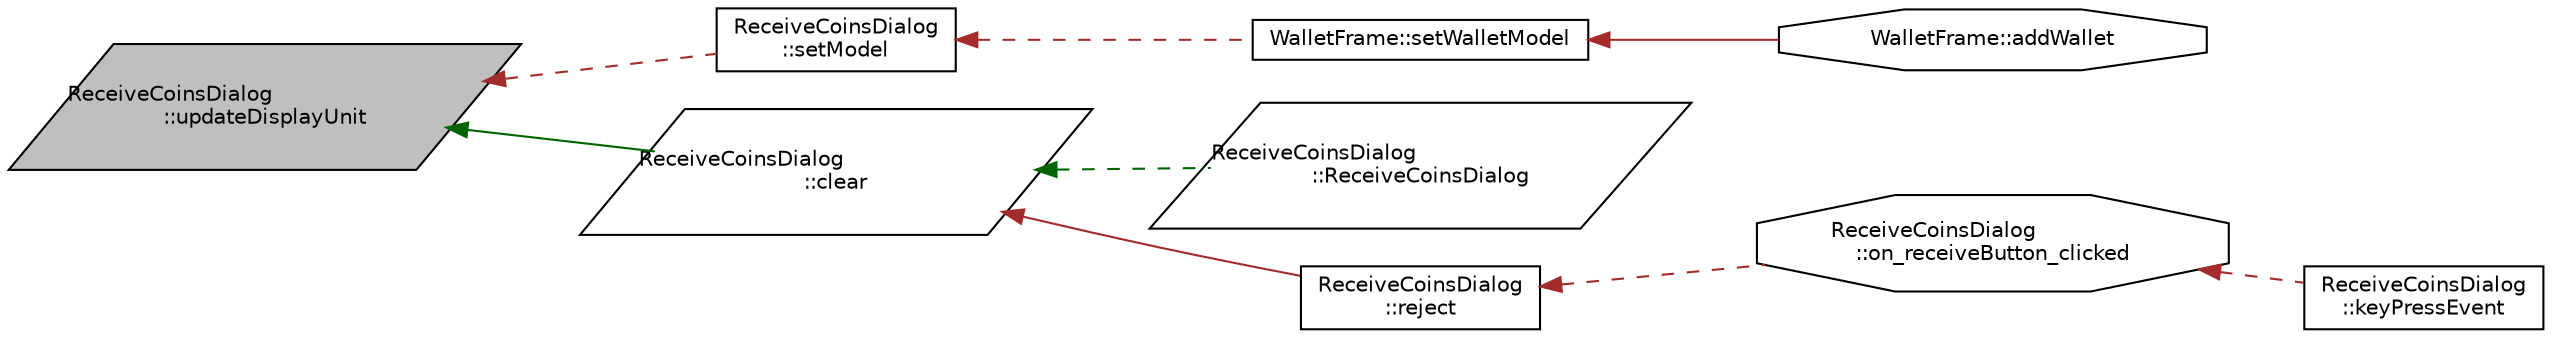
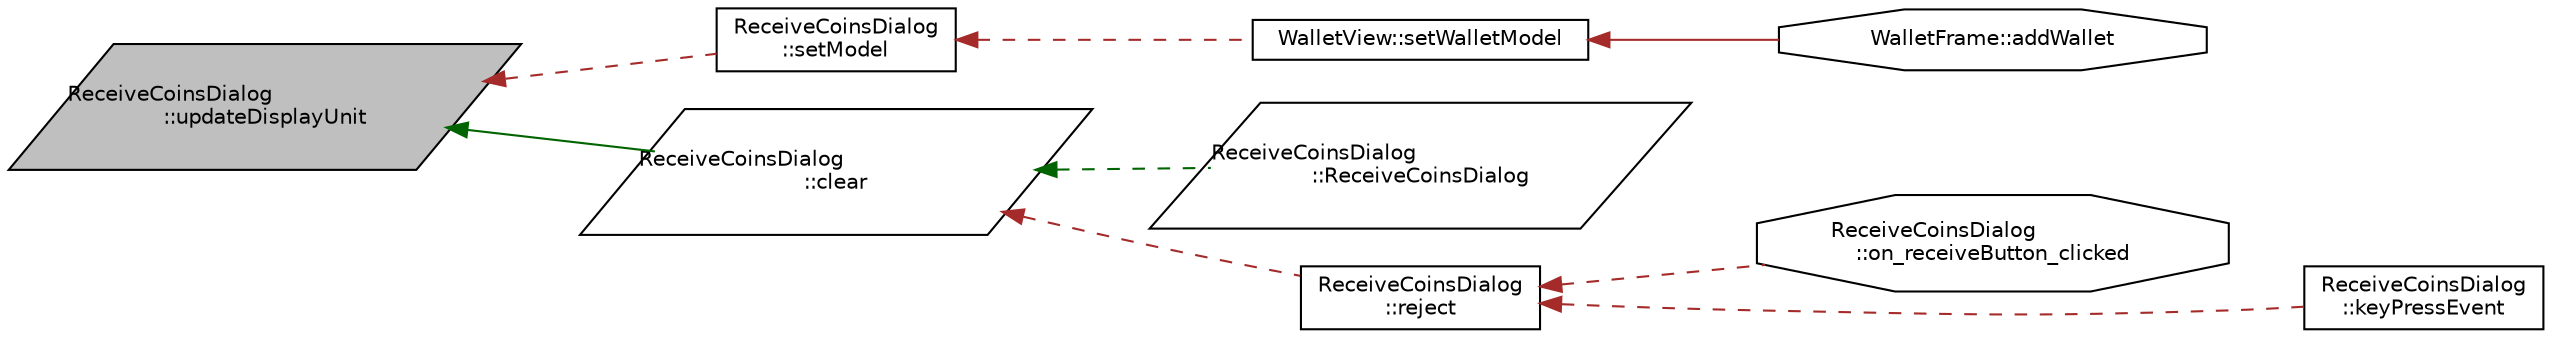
node "WalletFrame::setWalletModel": label "WalletFrame::setWalletModel" -> "WalletView::setWalletModel"
edge "ReceiveCoinsDialog ::reject" -> "ReceiveCoinsDialog ::clear": style solid -> dashed
edge "ReceiveCoinsDialog ::keyPressEvent" -> "ReceiveCoinsDialog ::on_receiveButton_clicked": now "ReceiveCoinsDialog ::keyPressEvent" -> "ReceiveCoinsDialog ::reject"
